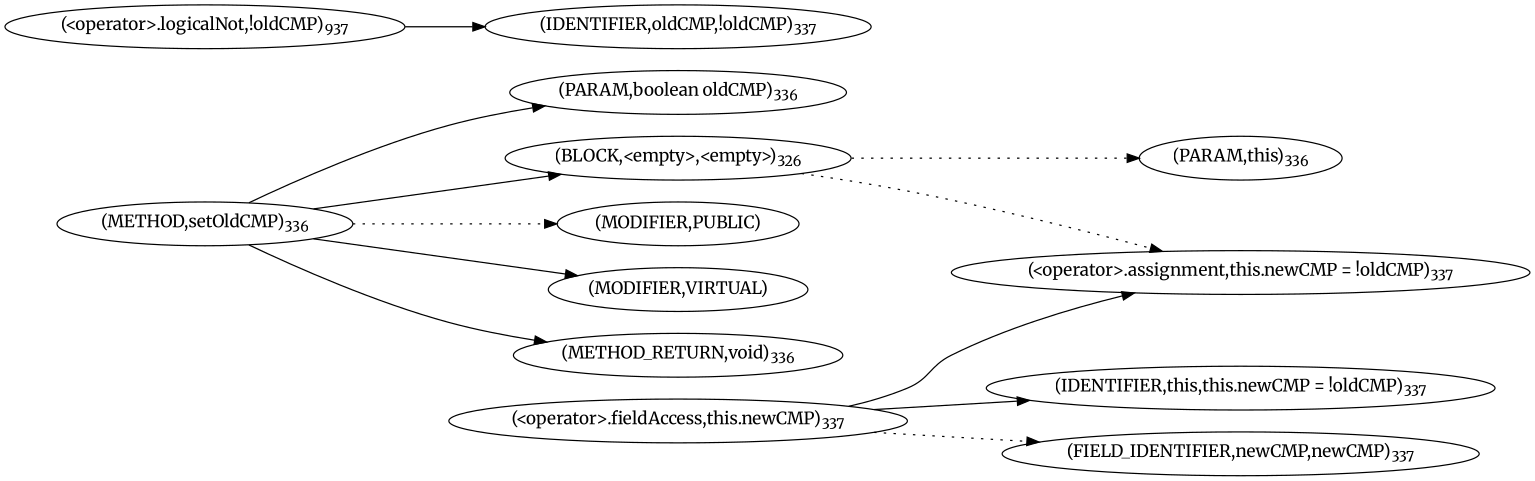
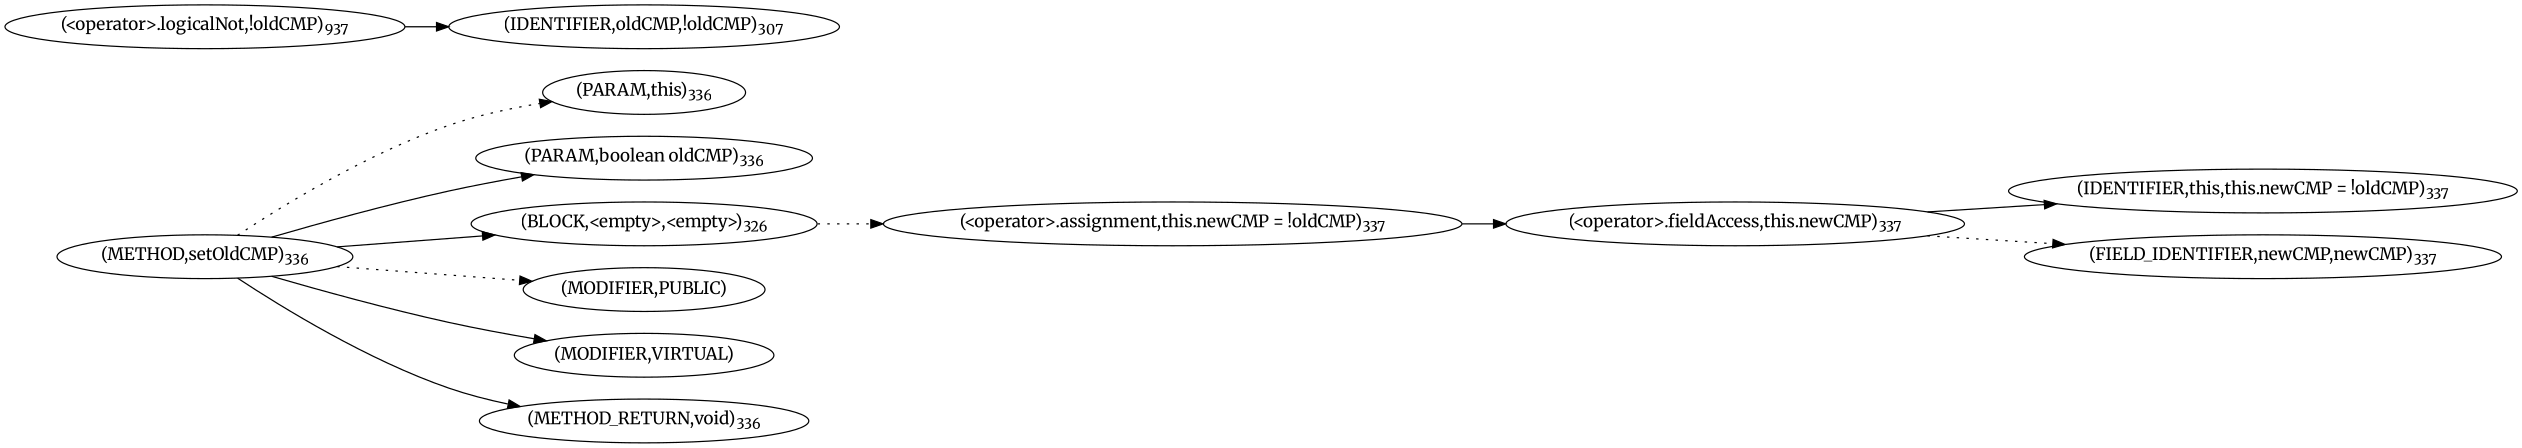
node "(IDENTIFIER,oldCMP,!oldCMP)": text "337" -> "307"
edge "(BLOCK,<empty>,<empty>)" -> "(PARAM,this)": now "(METHOD,setOldCMP)" -> "(PARAM,this)"
edge "(<operator>.fieldAccess,this.newCMP)" -> "(<operator>.assignment,this.newCMP = !oldCMP)": reversed
